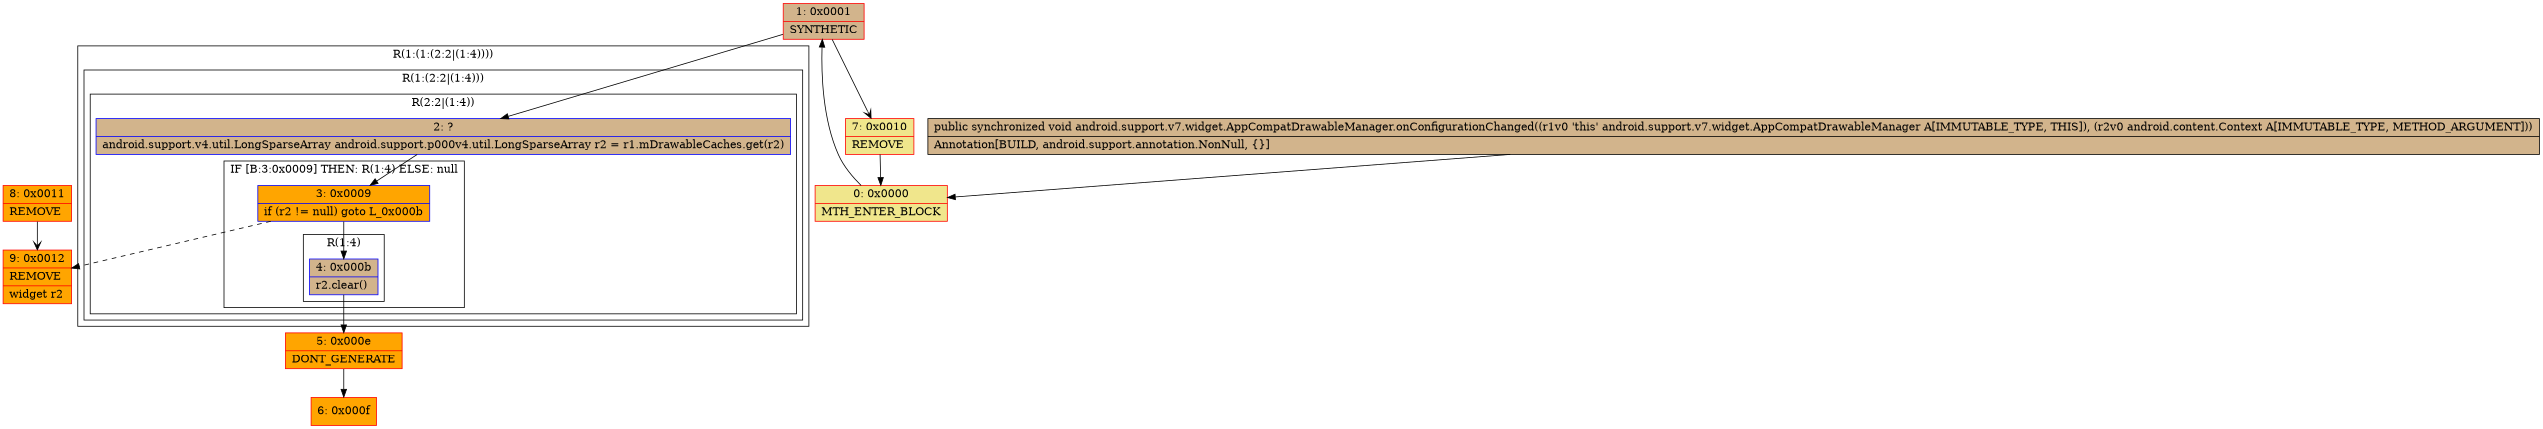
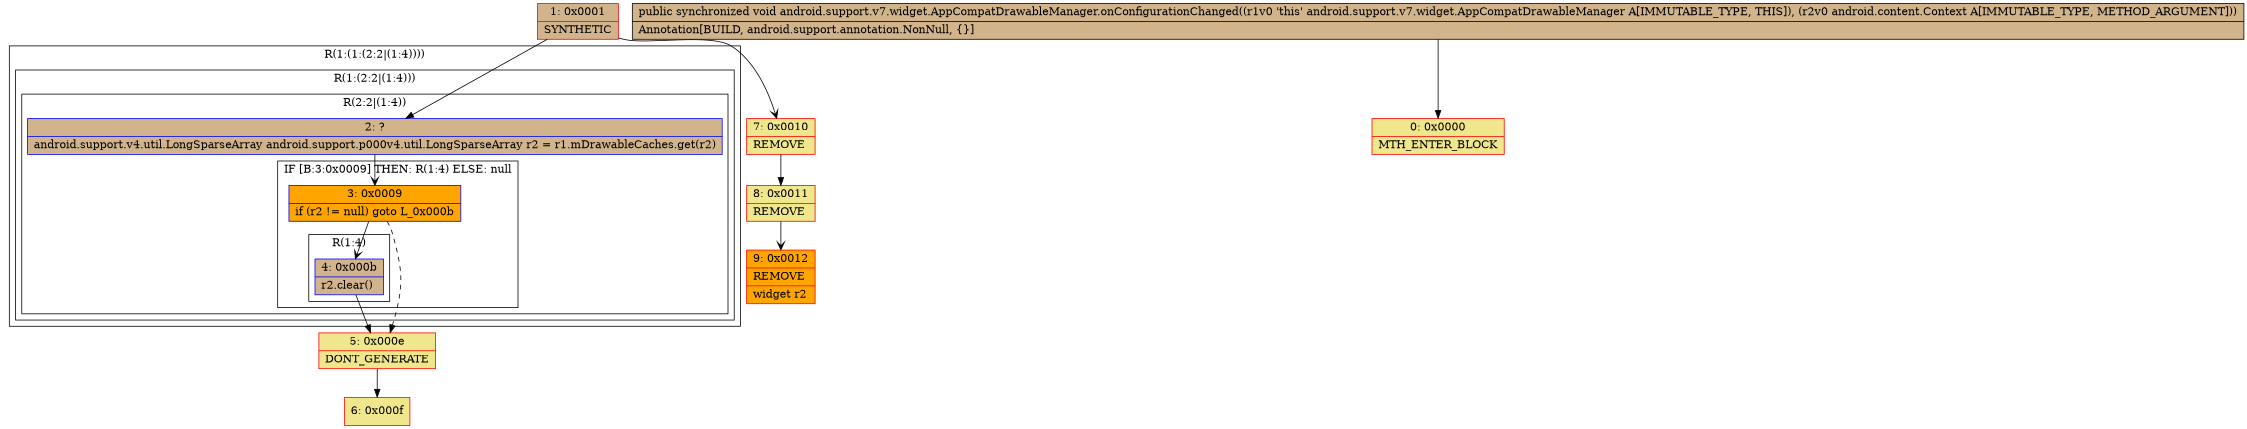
edge "0: 0x0000" -> "1: 0x0001": removed
edge "7: 0x0010" -> "0: 0x0000": now "7: 0x0010" -> "8: 0x0011"
edge "2: ?" -> "3: 0x0009": arrowhead normal -> vee
node "8: 0x0011": fillcolor orange -> khaki
edge "3: 0x0009" -> "4: 0x000b": arrowhead normal -> vee
edge "3: 0x0009" -> "9: 0x0012": now "3: 0x0009" -> "5: 0x000e"
node "5: 0x000e": fillcolor orange -> khaki
node "6: 0x000f": fillcolor orange -> khaki
